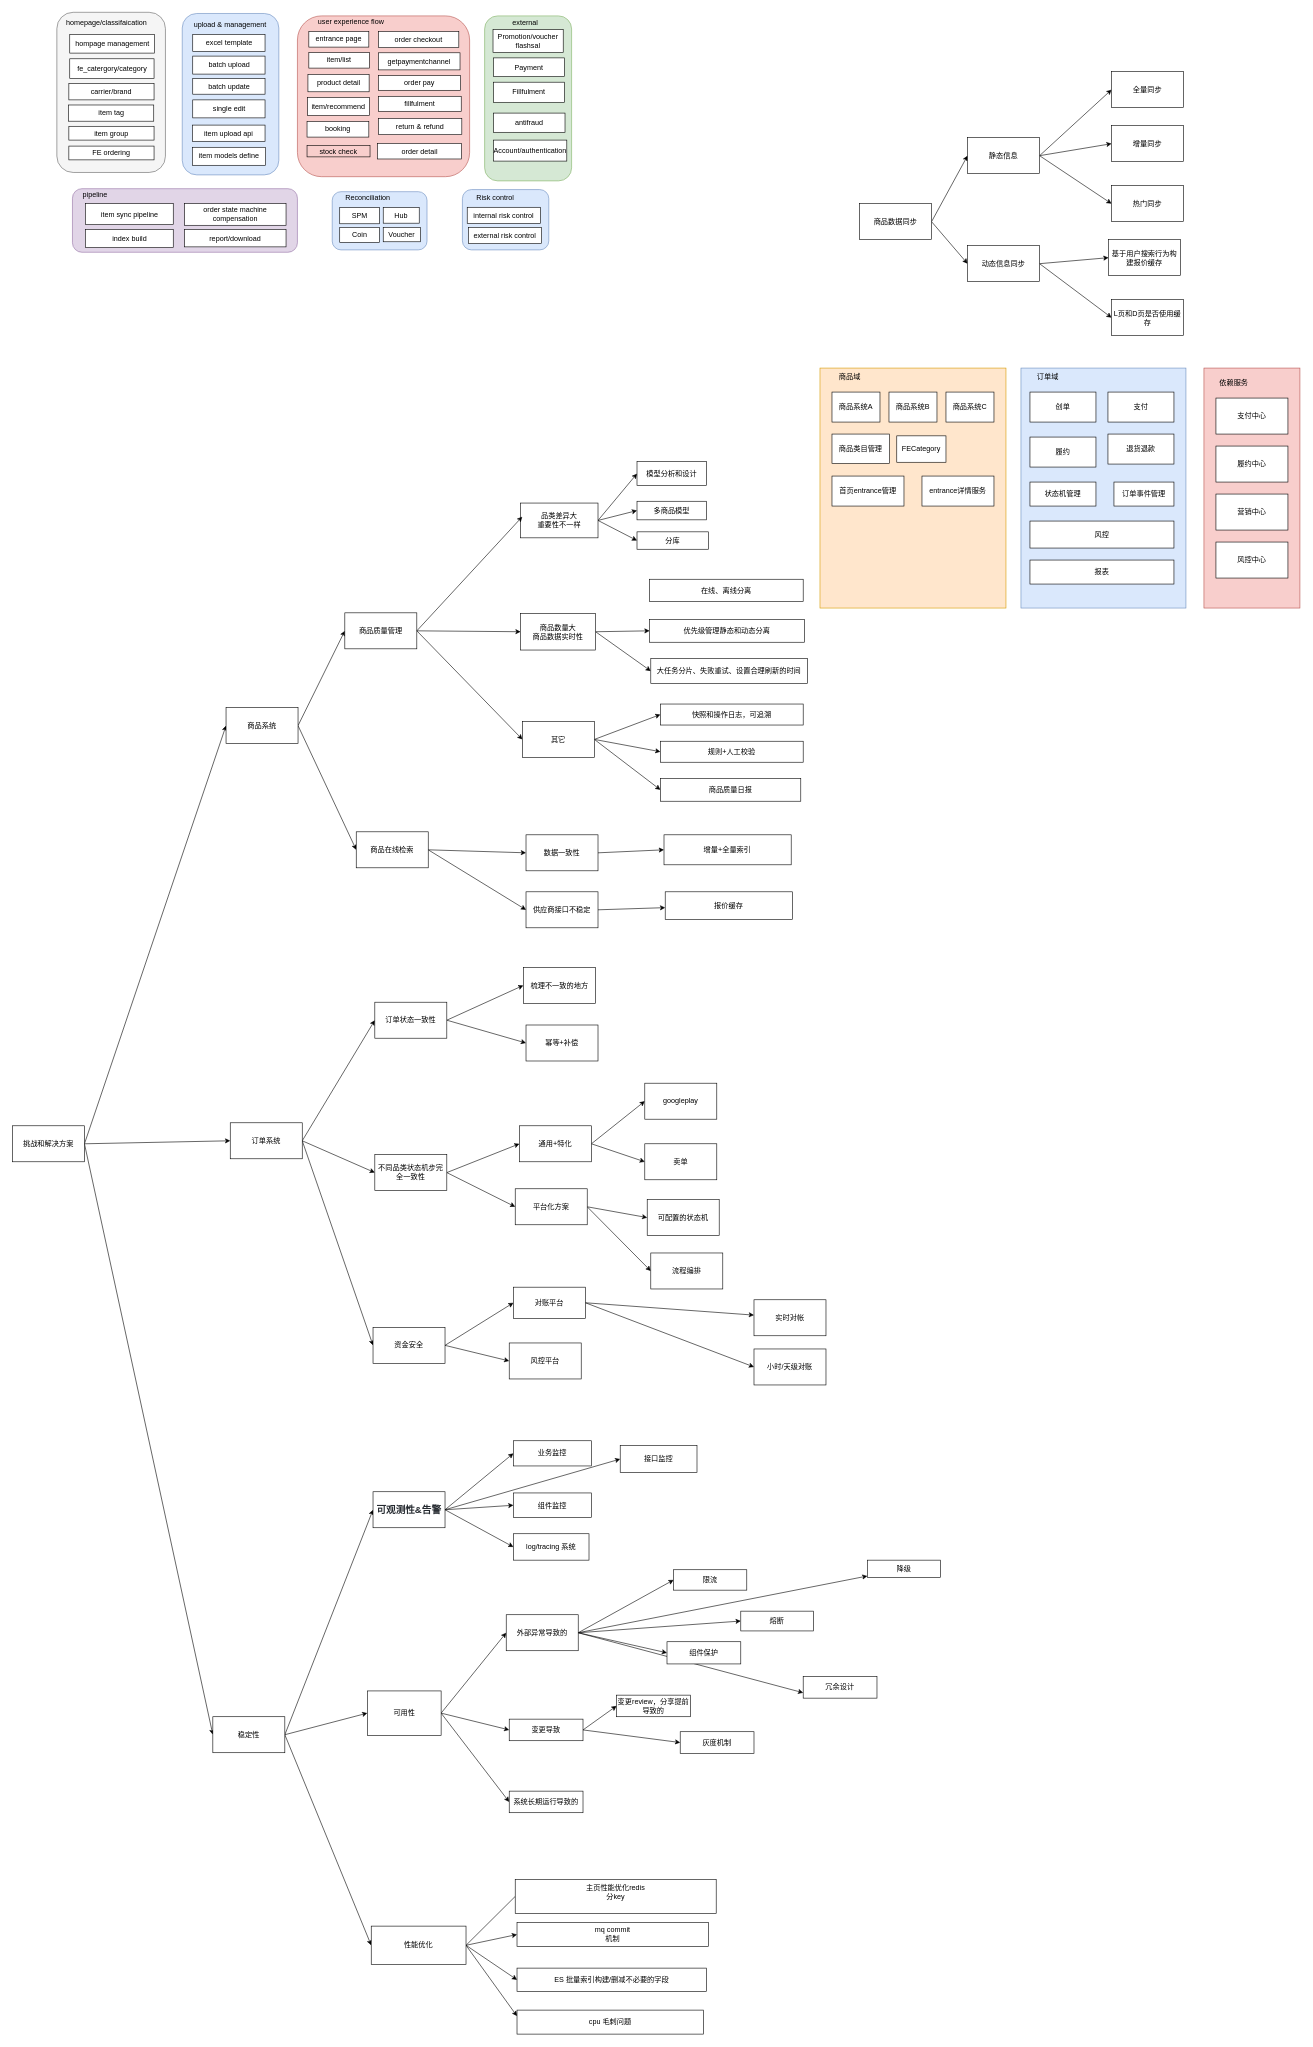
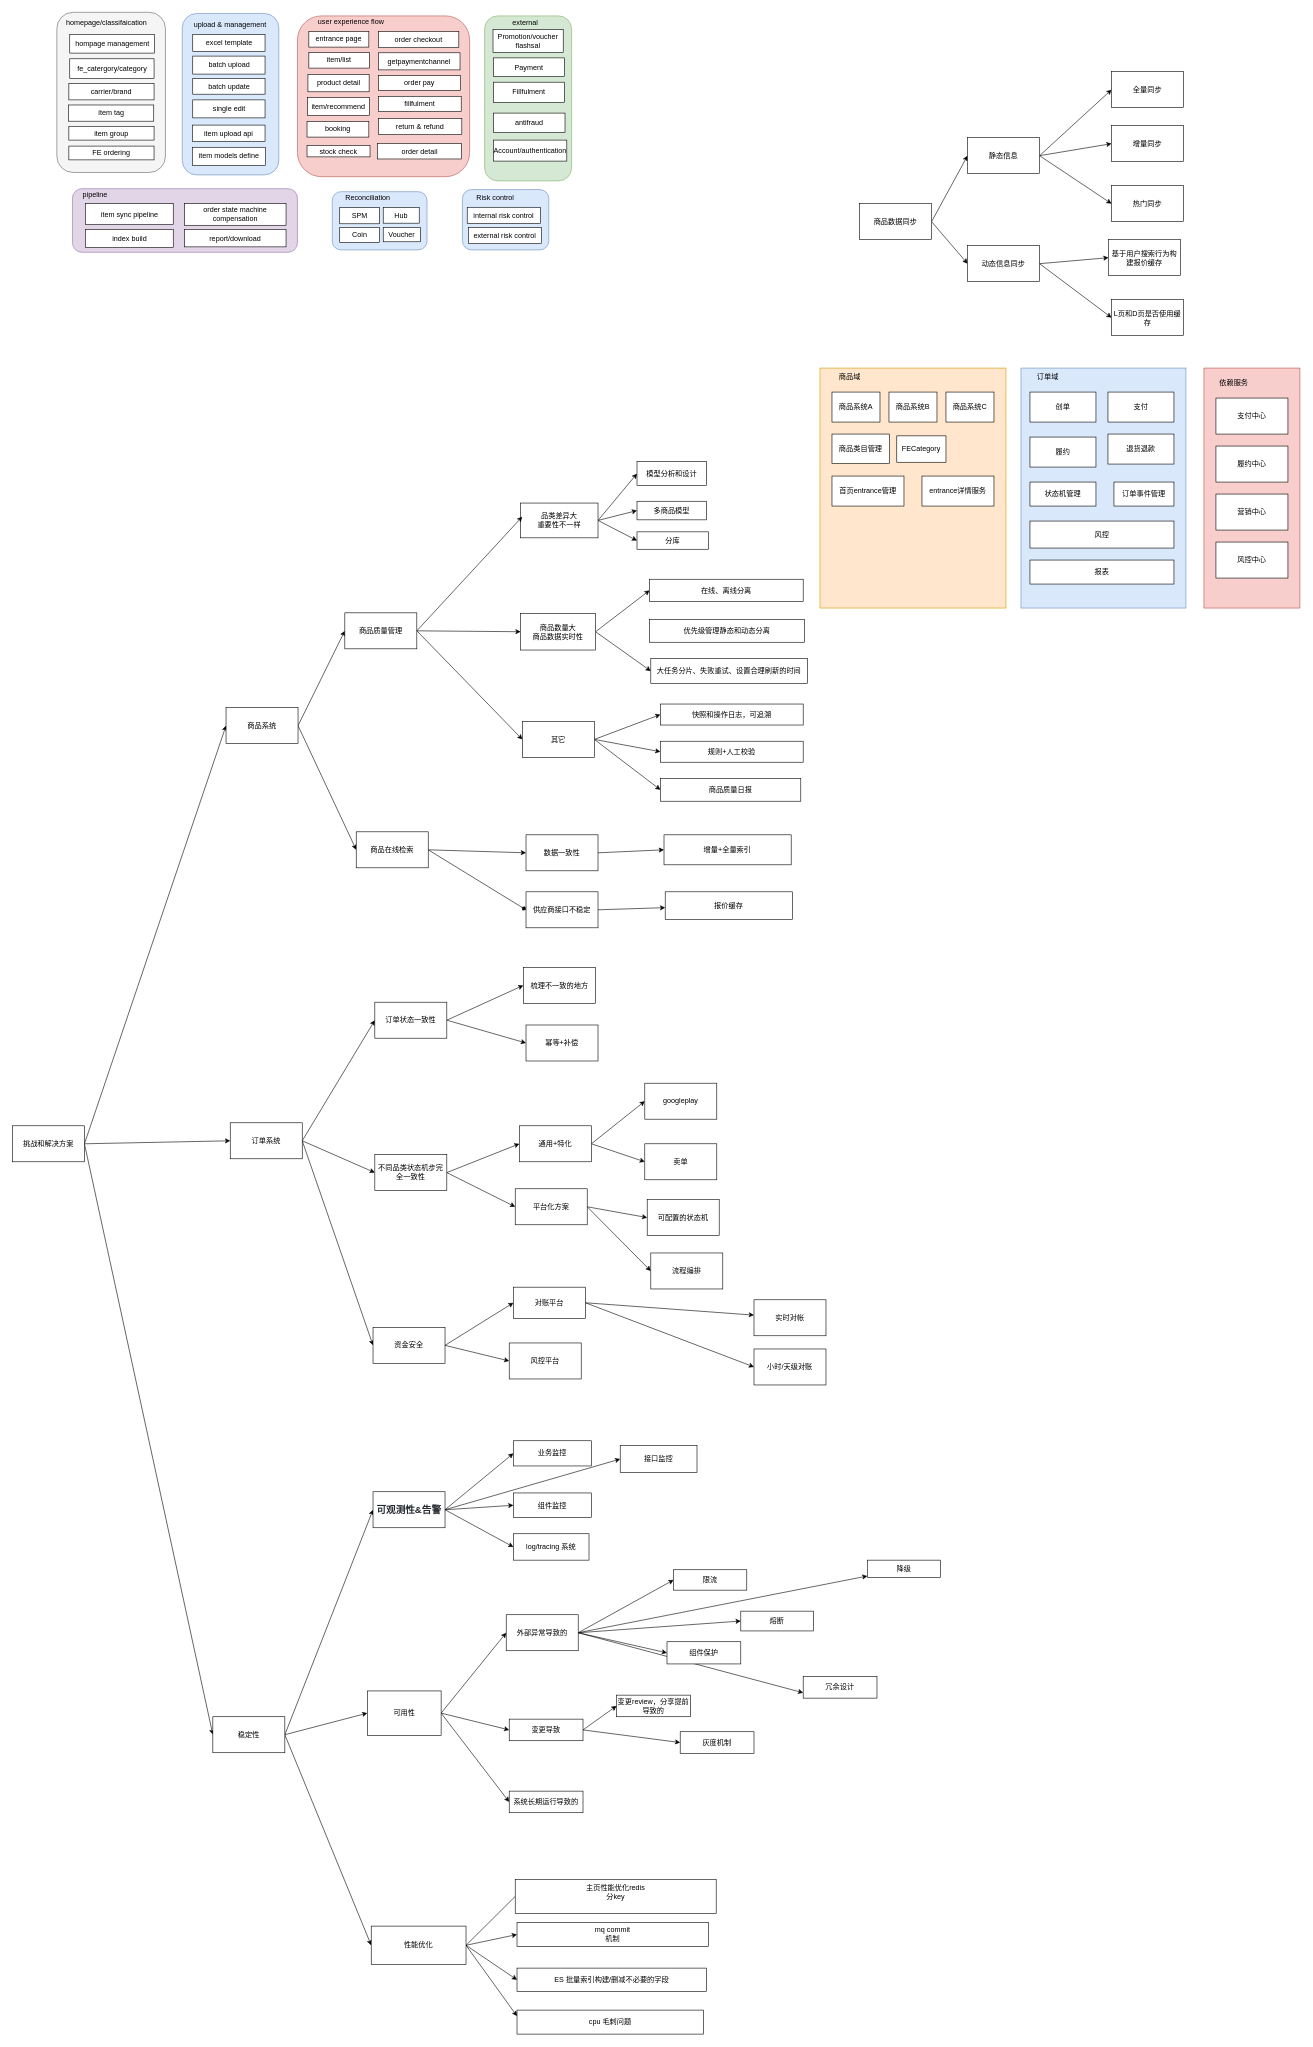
node "stock check": fillcolor #f8cecc -> #ffffff
edge "商品数量大 商品数据实时性" -> "在线、离线分离": added
edge "商品数量大 商品数据实时性" -> "优先级管理静态和动态分离": removed
edge "商品在线检索" -> "供应商接口不稳定": arrowhead classic -> diamond
